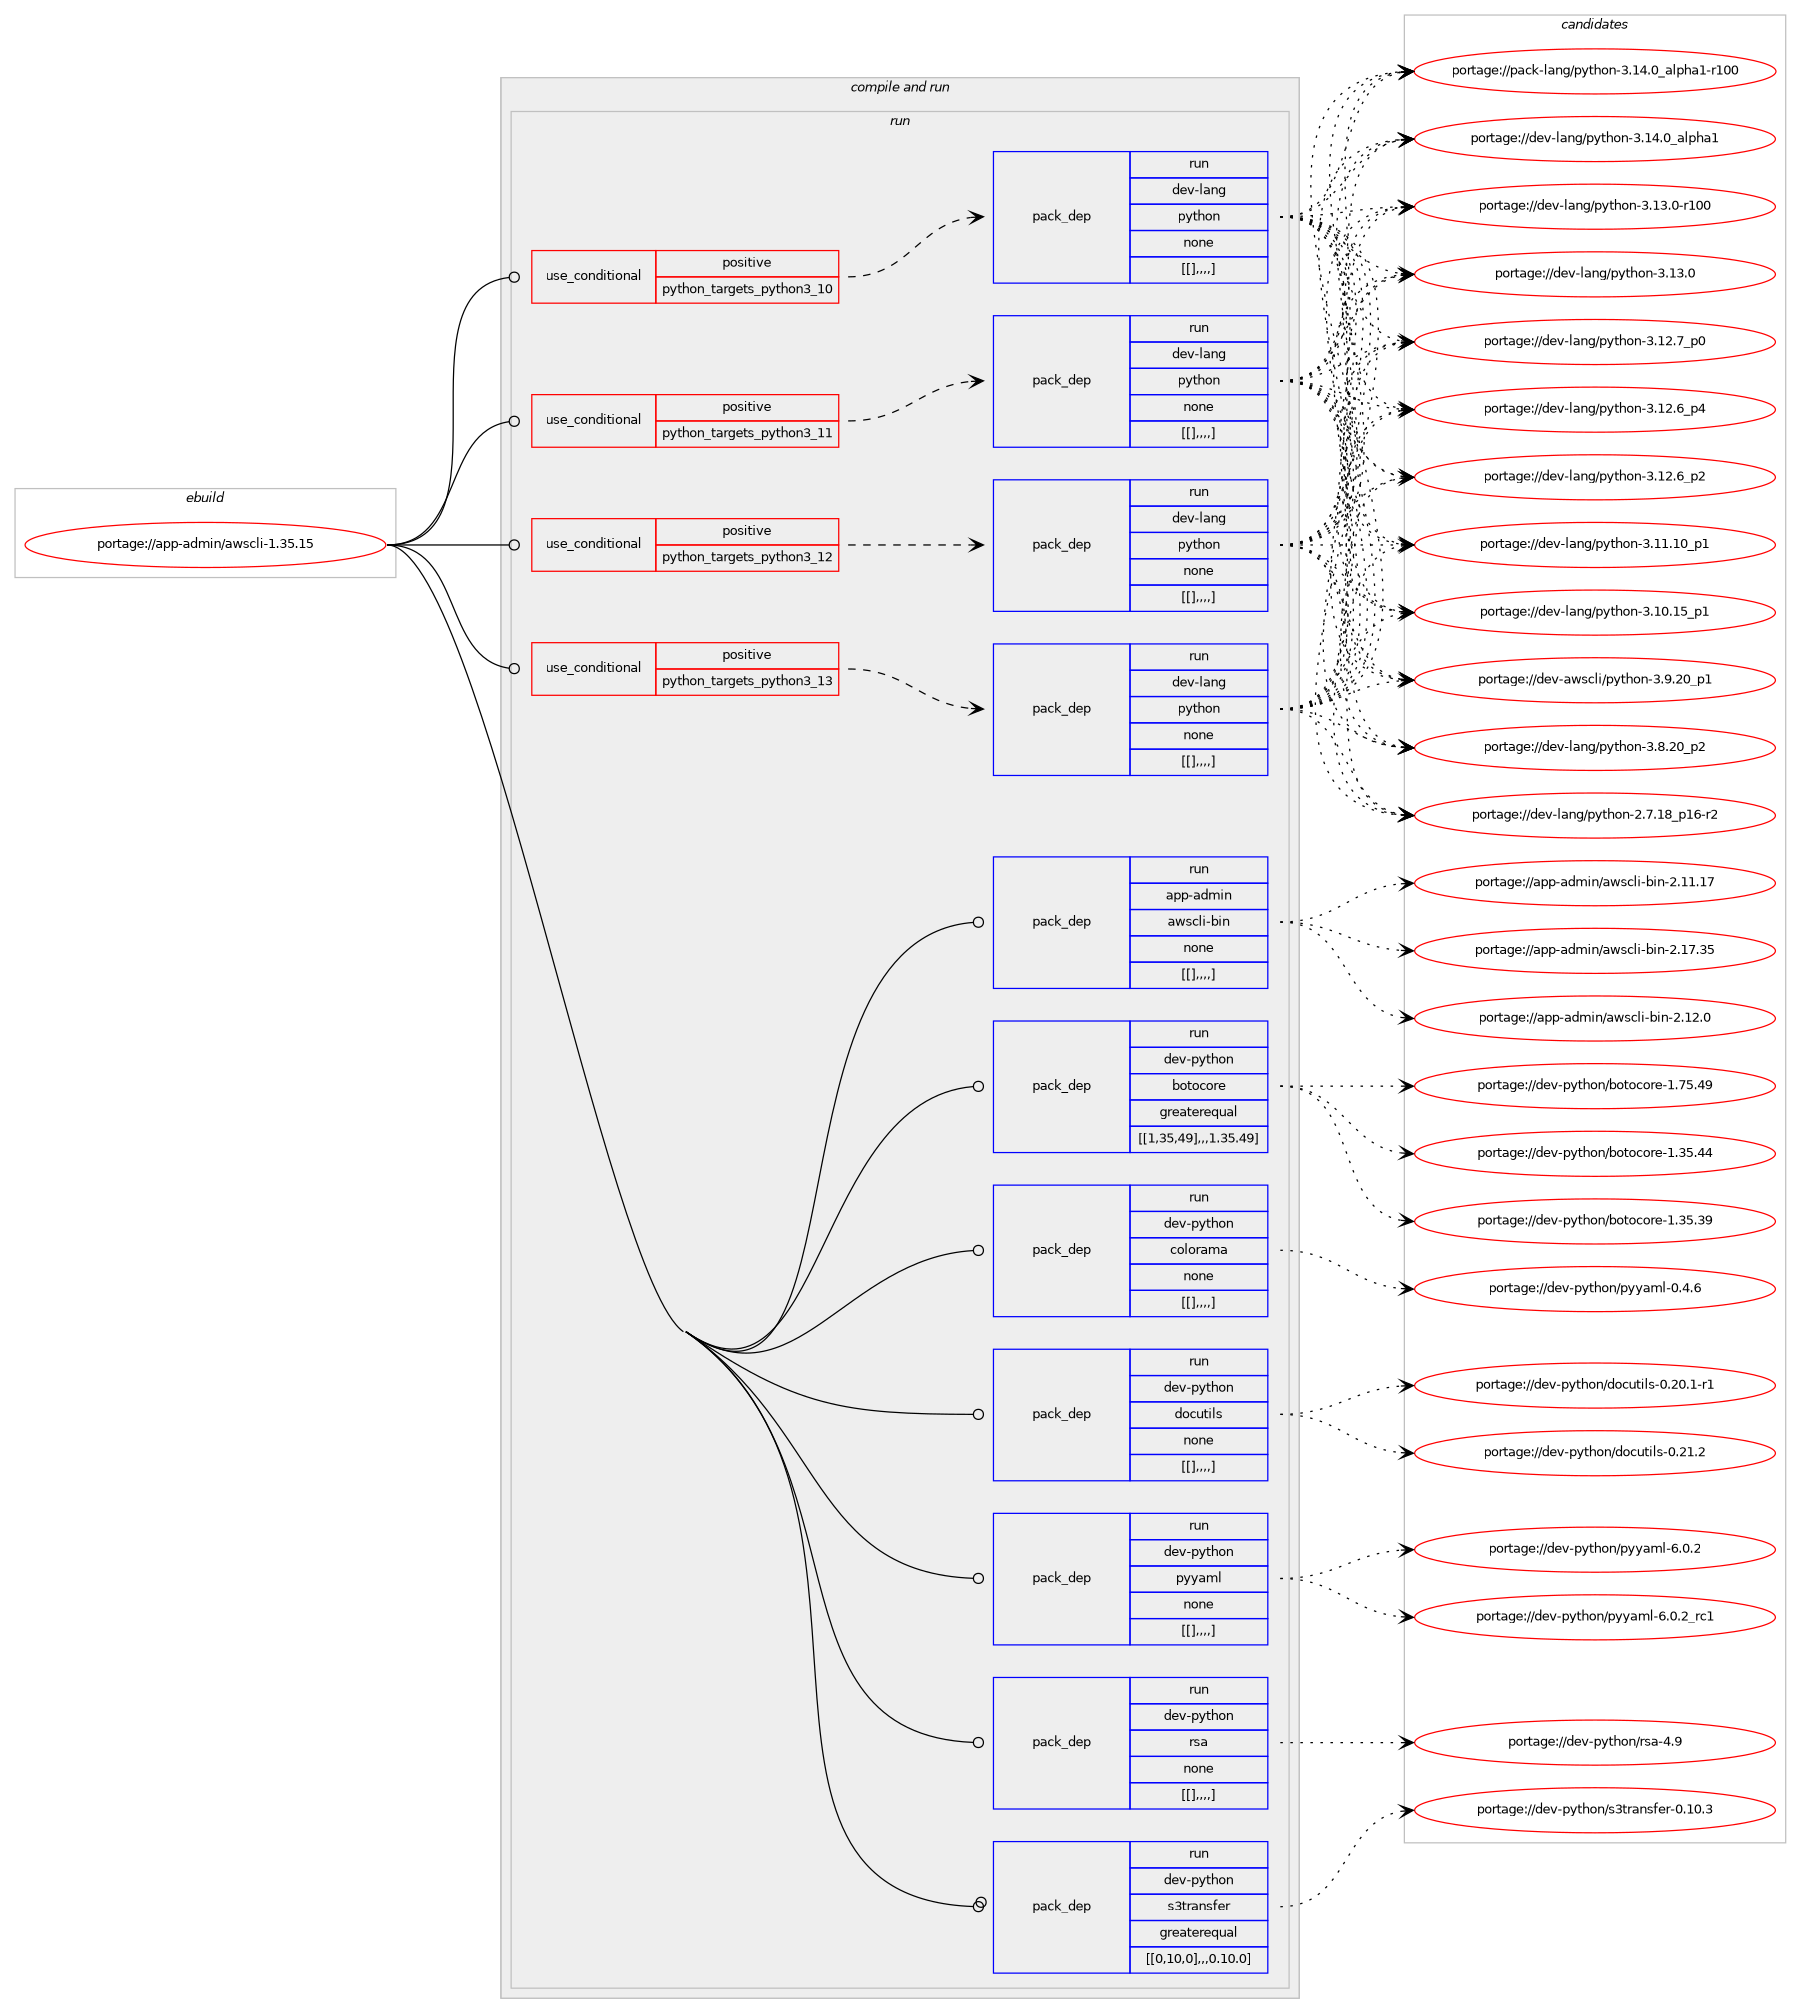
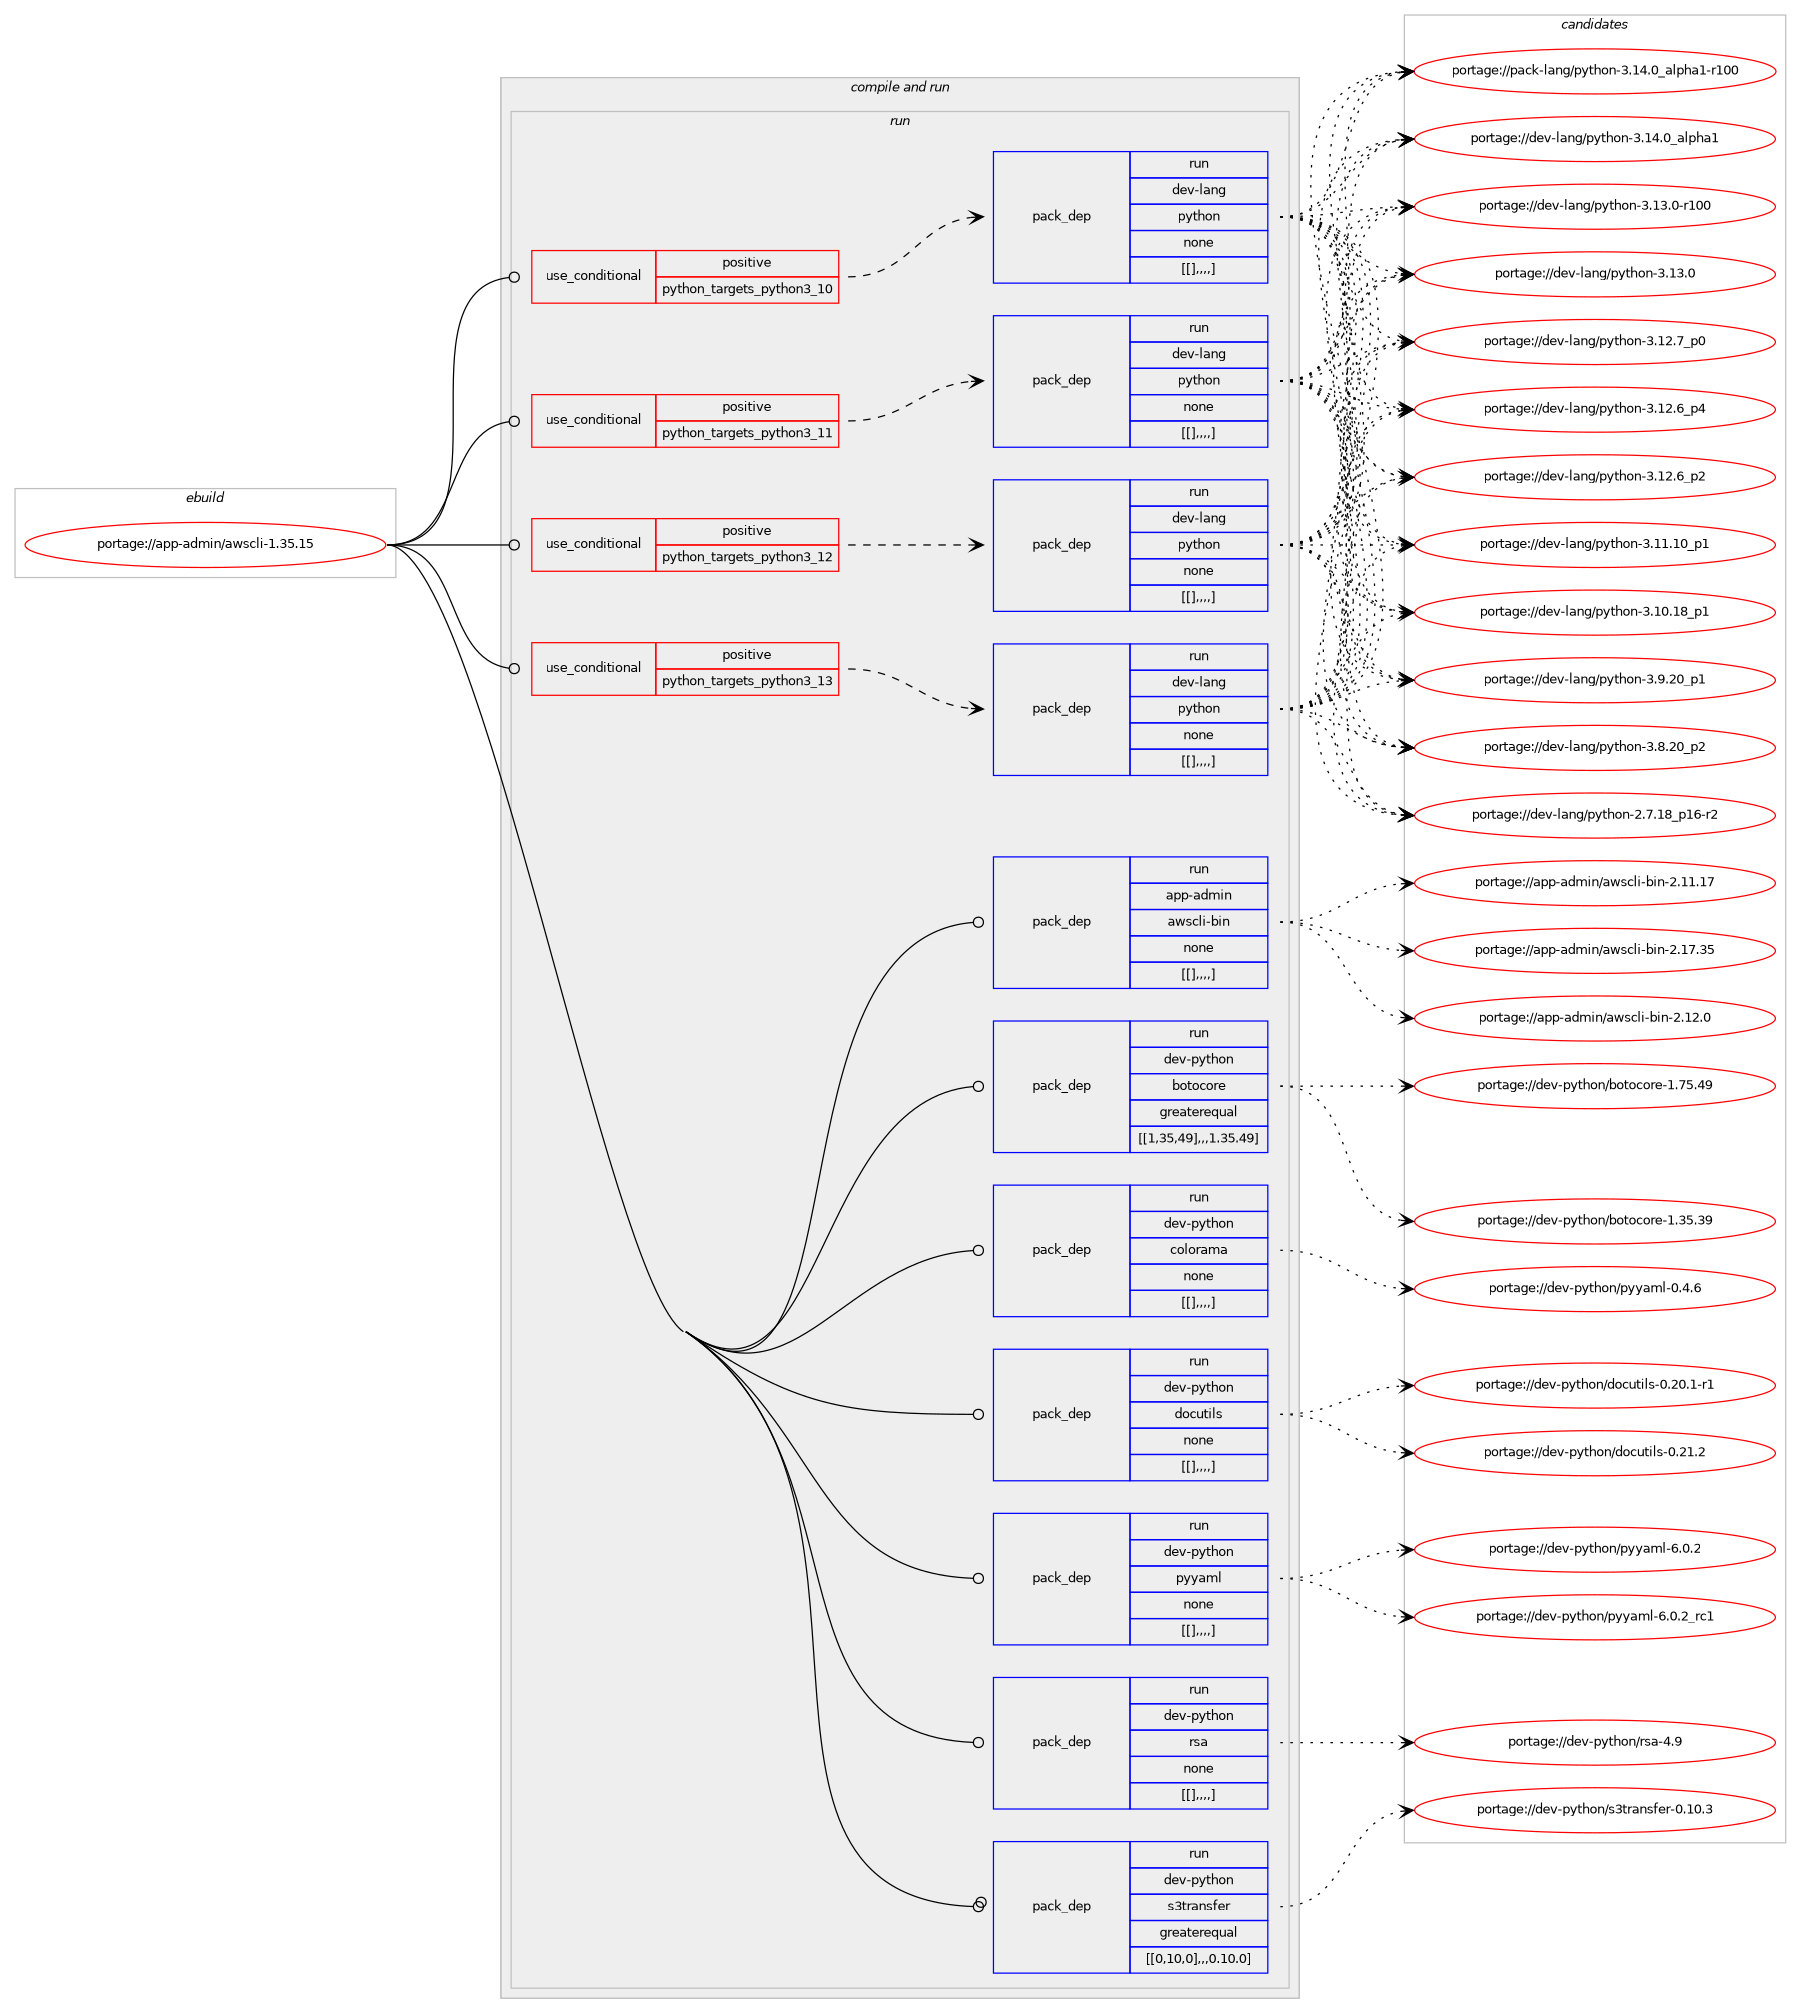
node "portage://dev-lang/python-3.10.15_p1": label "portage://dev-lang/python-3.10.15_p1" -> "portage://dev-lang/python-3.10.18_p1"
node "portage://dev-awscli/python-3.9.20_p1": label "portage://dev-awscli/python-3.9.20_p1" -> "portage://dev-lang/python-3.9.20_p1"
node "portage://dev-python/botocore-1.35.44": removed
